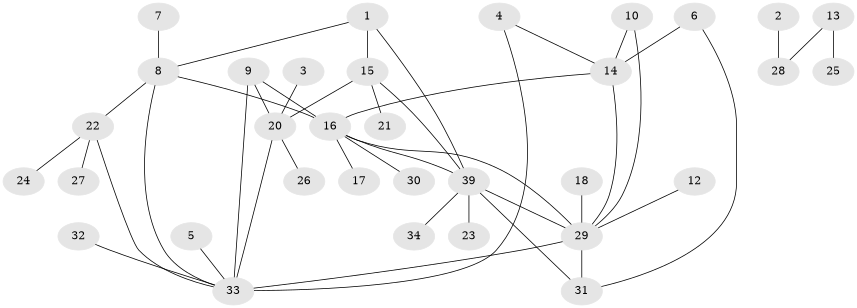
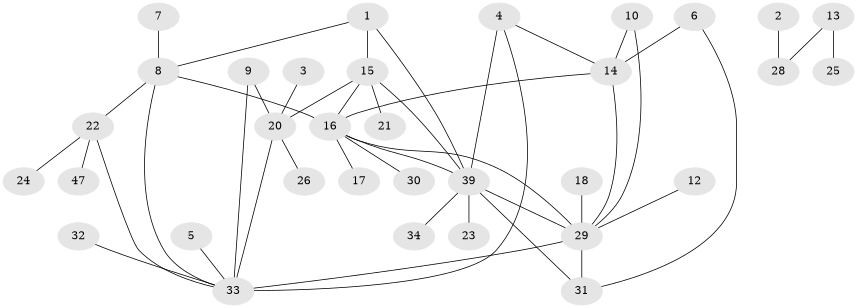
edge "9" -- "16": now "15" -- "16"
edge "4" -- "39": added
node "27": label "27" -> "47"
